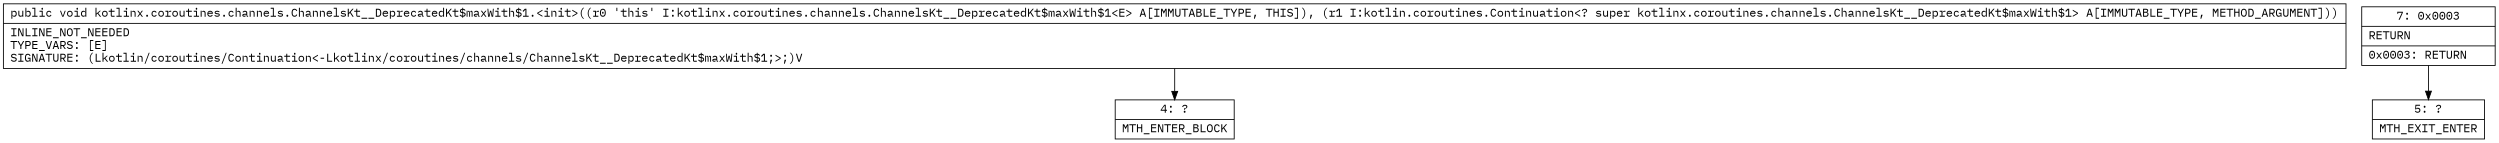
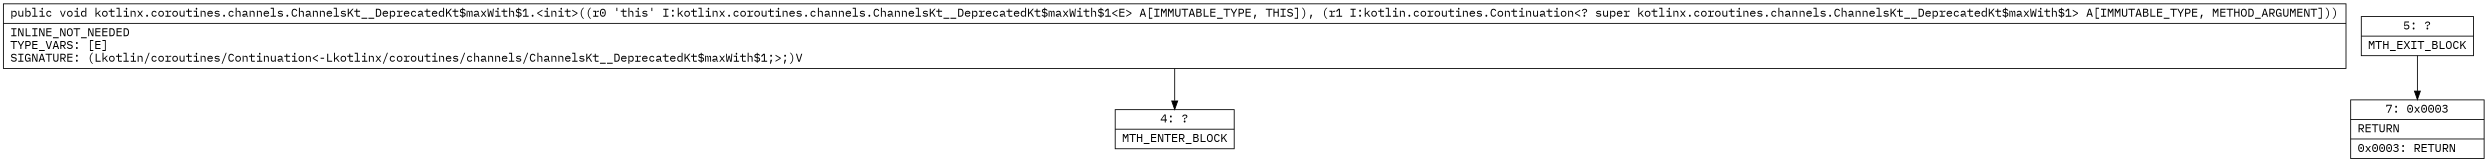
edge "7: 0x0003" -> "5: ?": reversed
node "5: ?": text "MTH_EXIT_ENTER" -> "MTH_EXIT_BLOCK"
